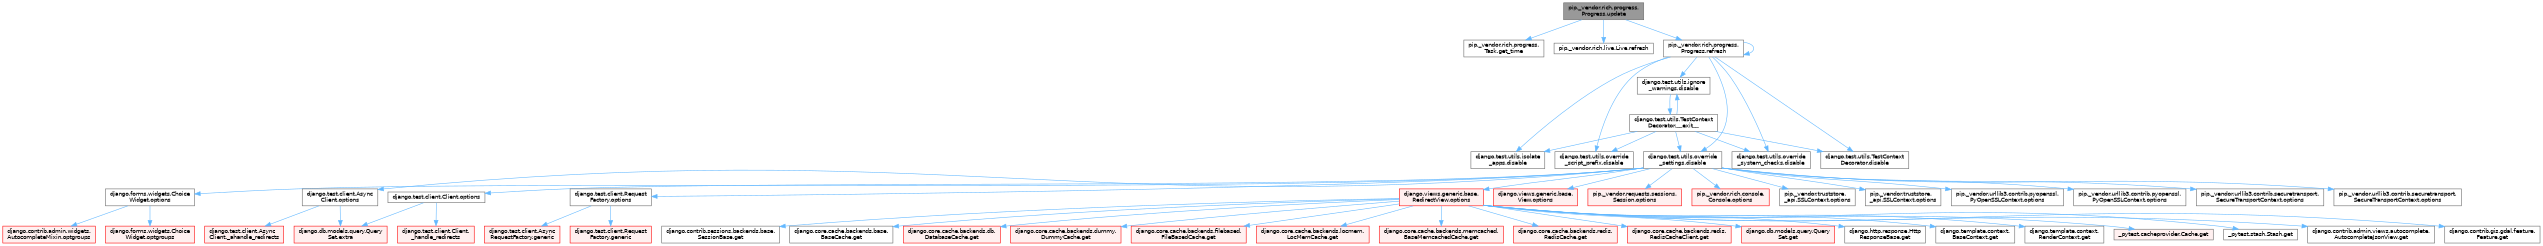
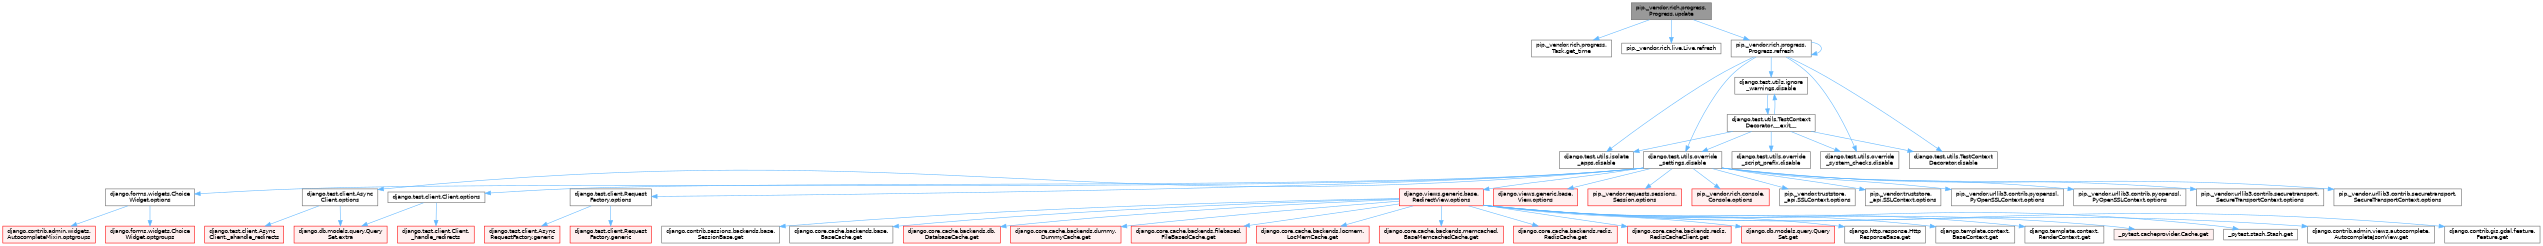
edge "pip._vendor.rich.progress. Progress.refresh" -> "django.test.utils.override _script_prefix.disable": removed
